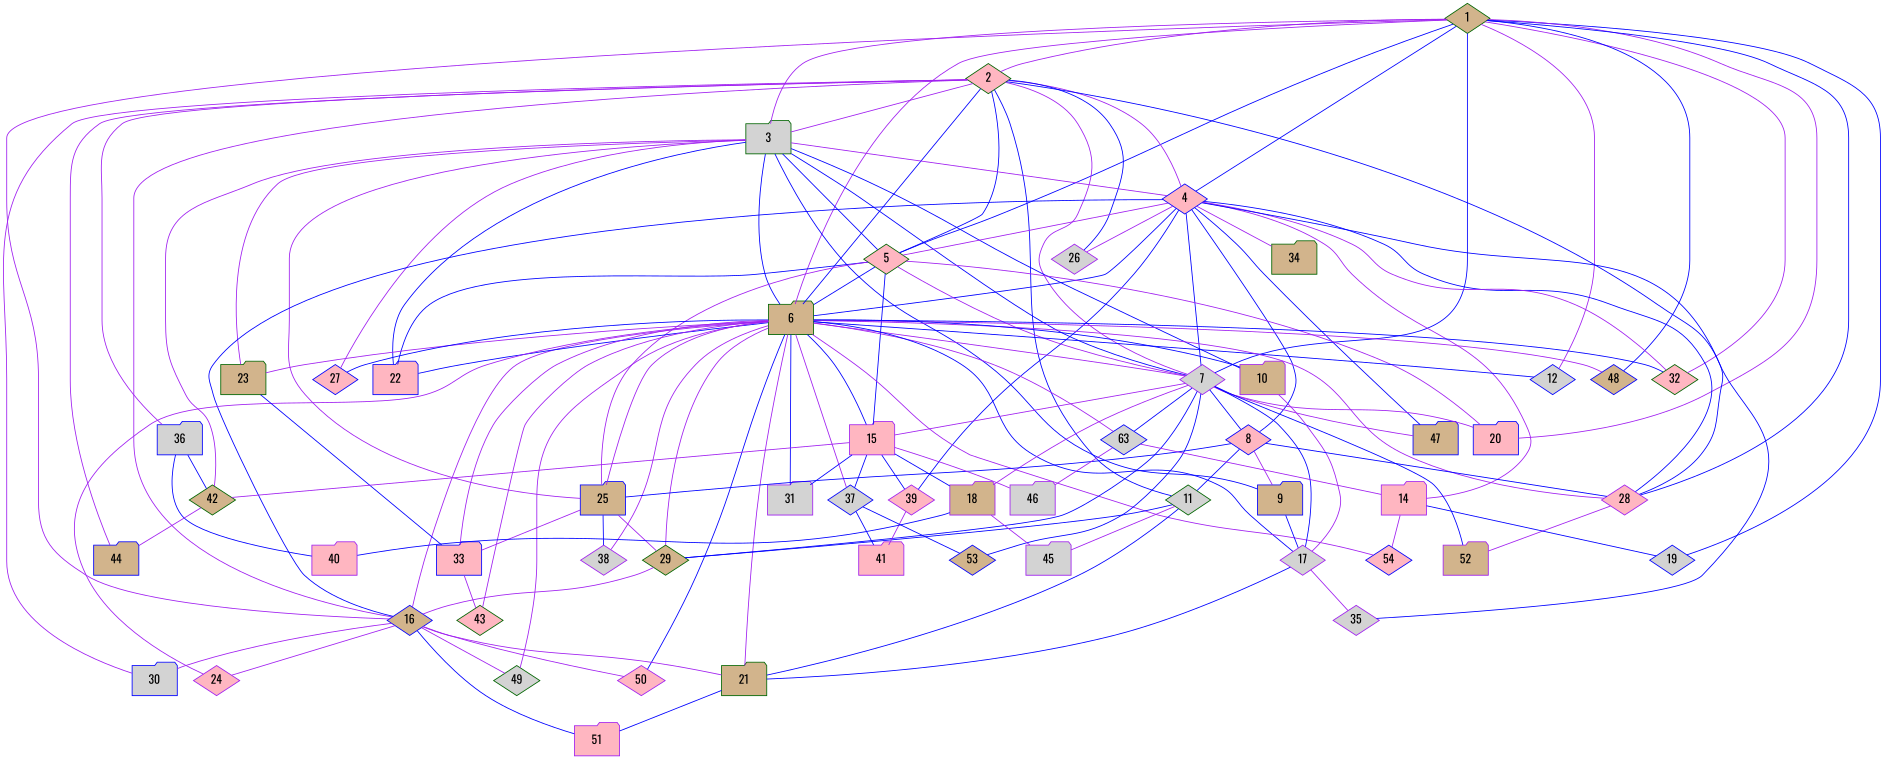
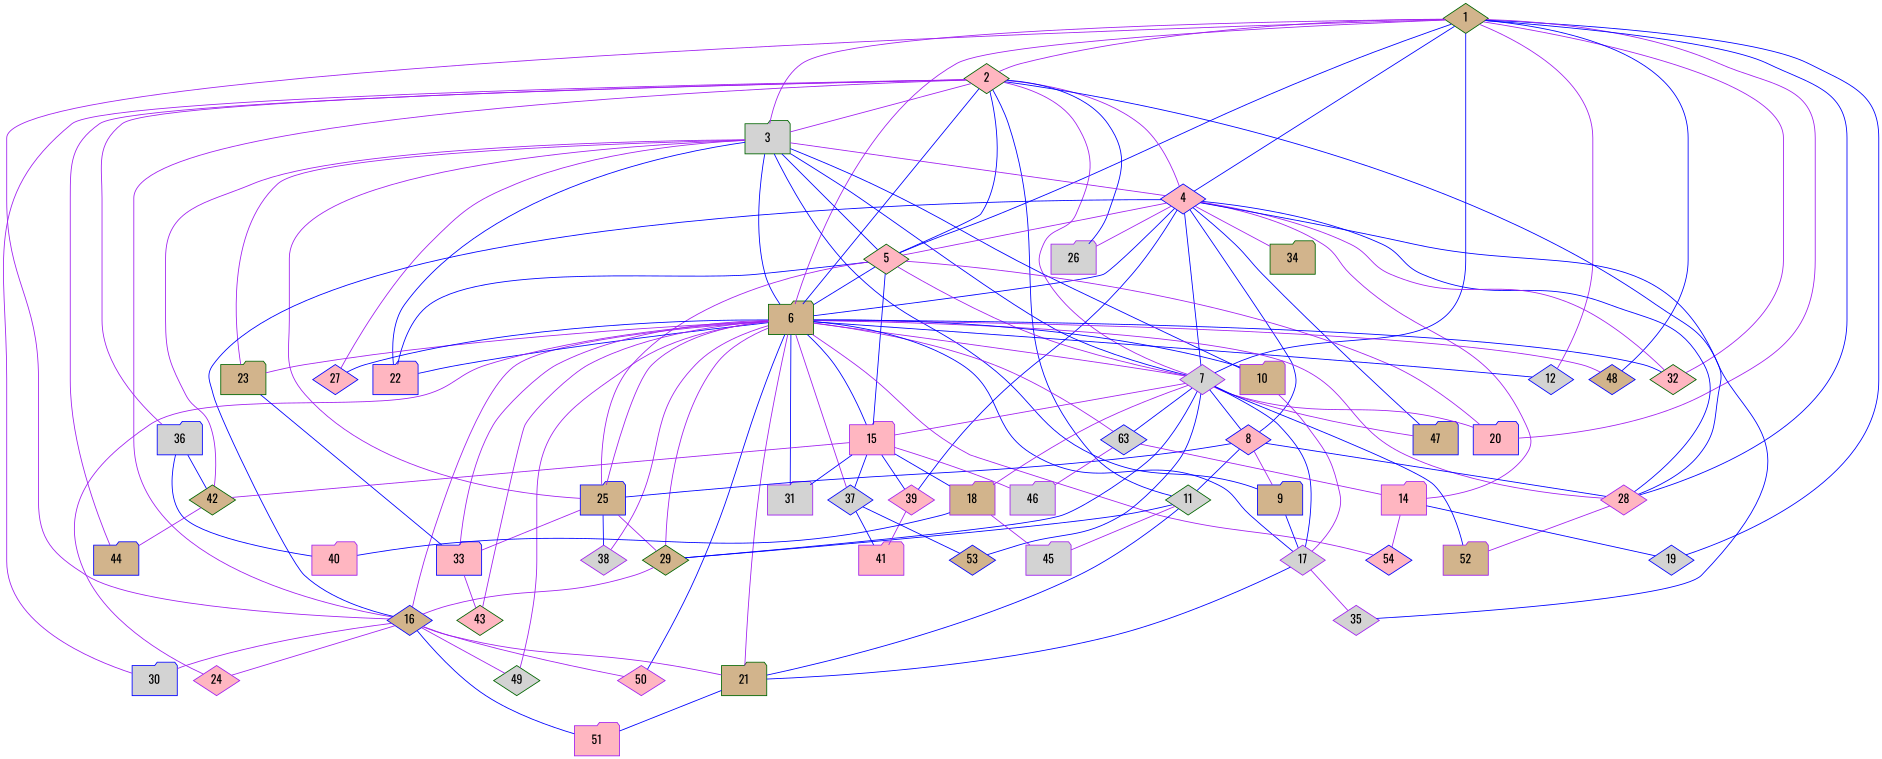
node "26": shape diamond -> folder
